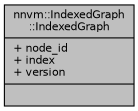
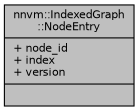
node "nnvm::IndexedGraph": text "::IndexedGraph" -> "::NodeEntry"
